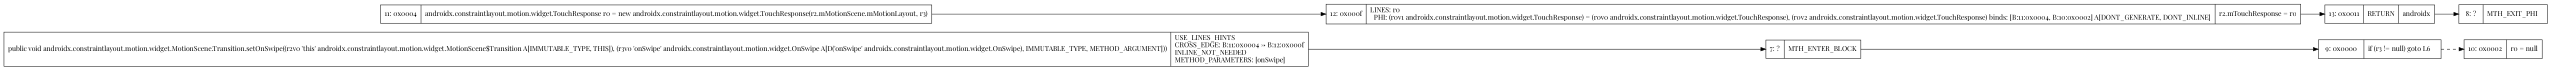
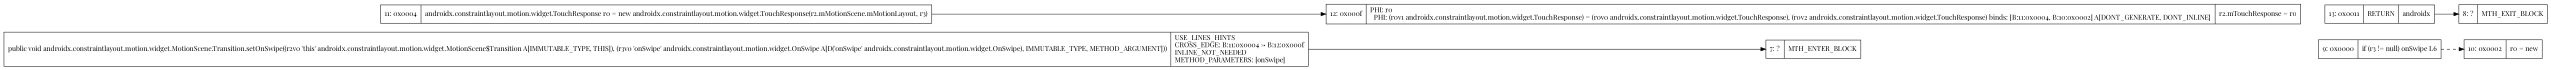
node "12: 0x000f": text "LINES: r0" -> "PHI: r0"
edge "12: 0x000f" -> "13: 0x0011": removed
node "8: ?": text "MTH_EXIT_PHI" -> "MTH_EXIT_BLOCK"
edge "7: ?" -> "9: 0x0000": removed
node "9: 0x0000": text "if (r3 != null) goto L6" -> "if (r3 != null) onSwipe L6"
node "10: 0x0002": text "r0 = null" -> "r0 = new"
